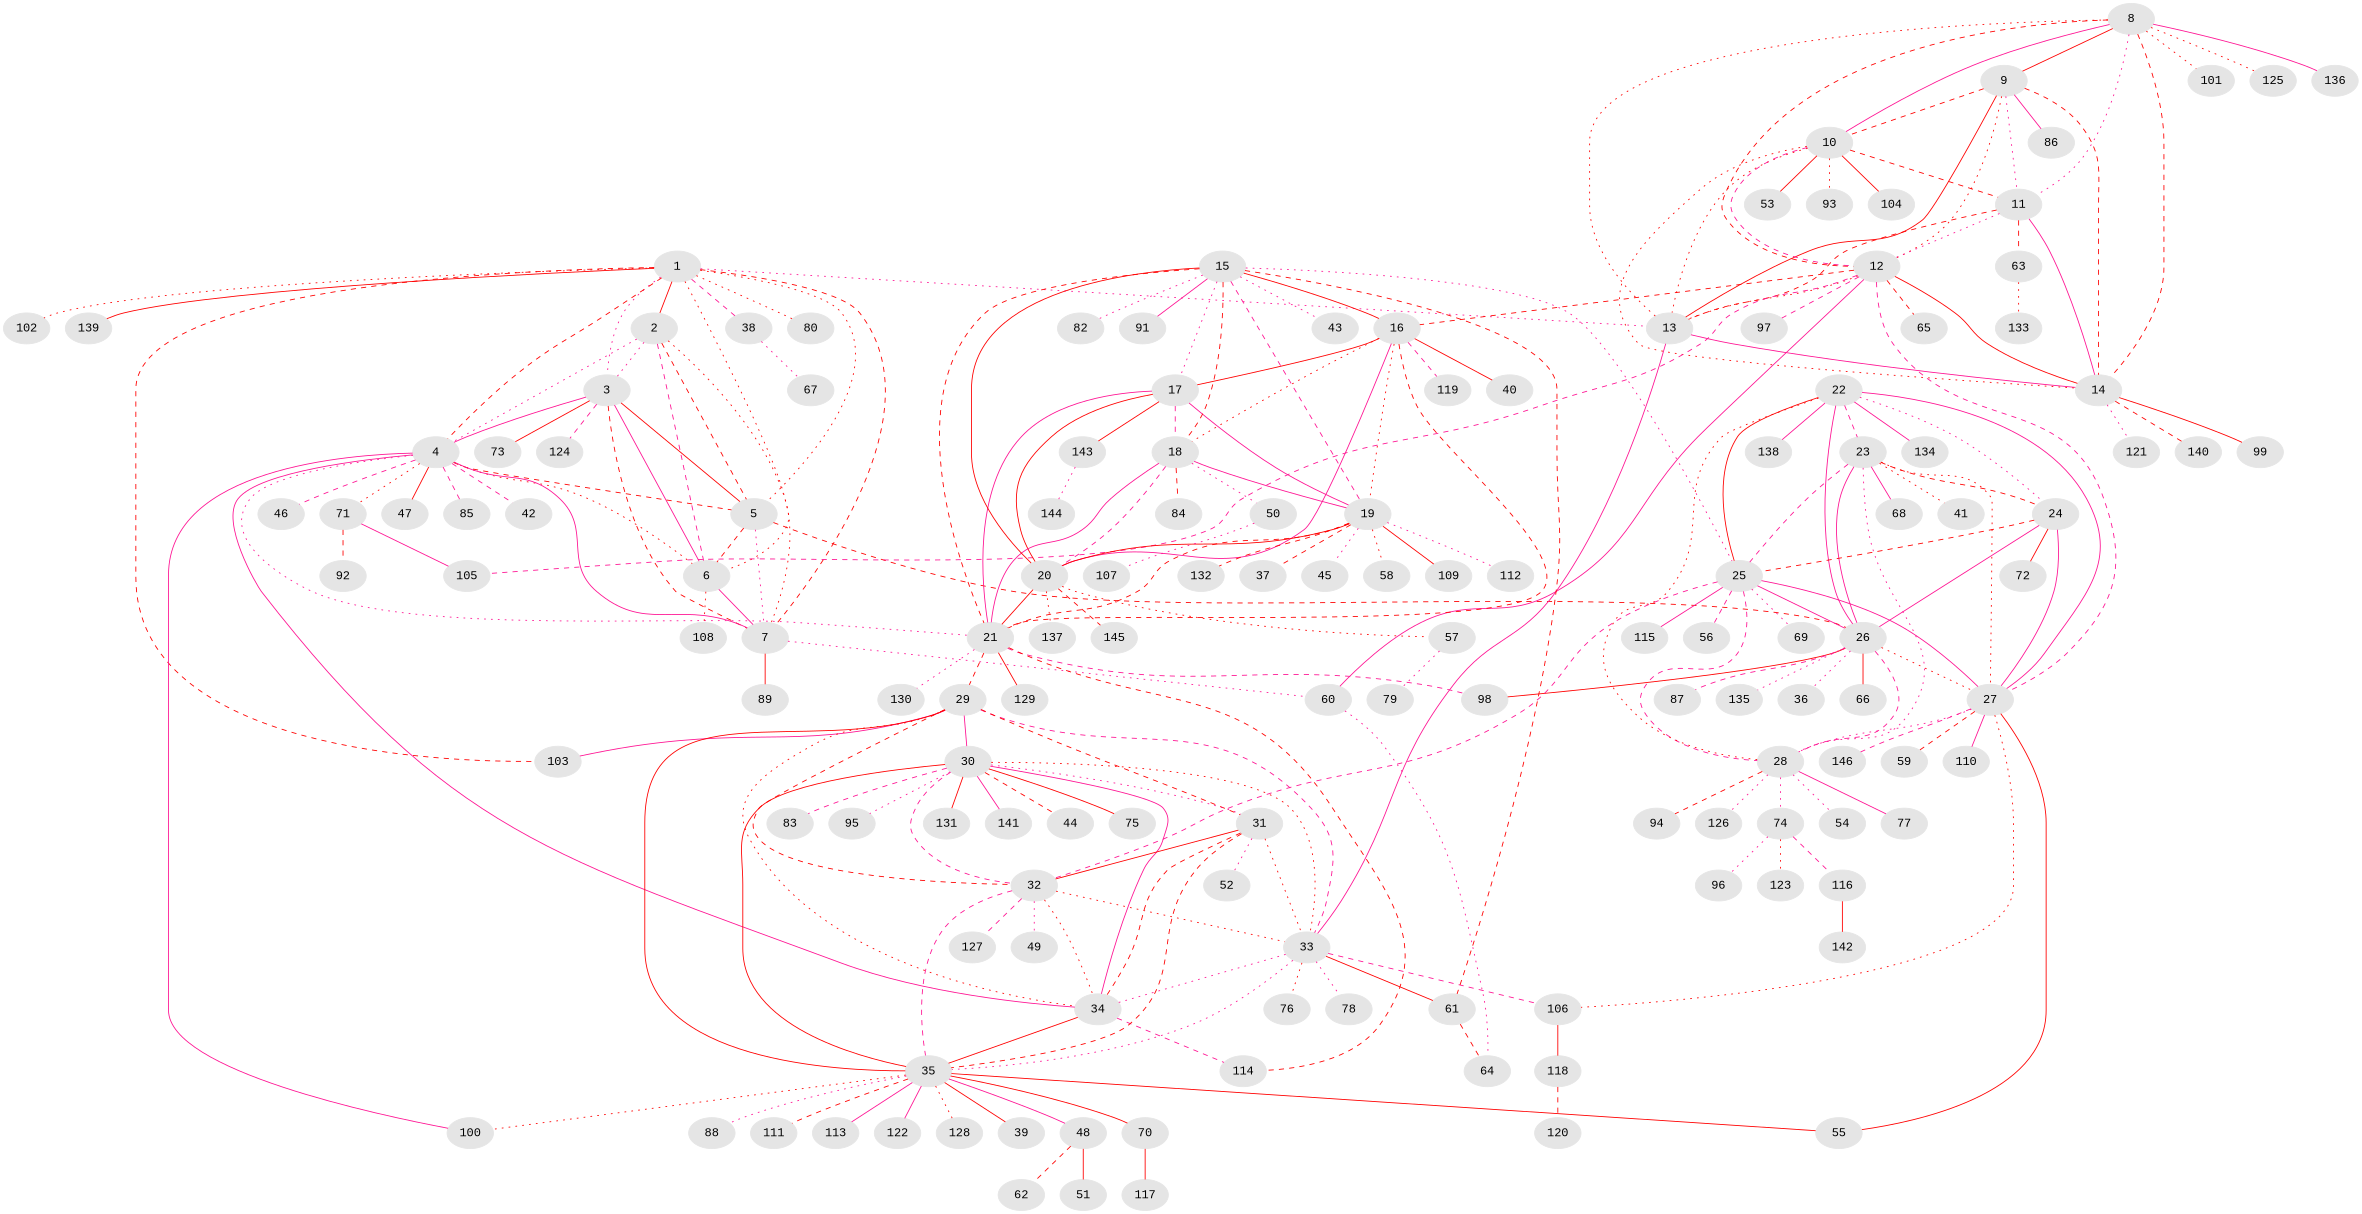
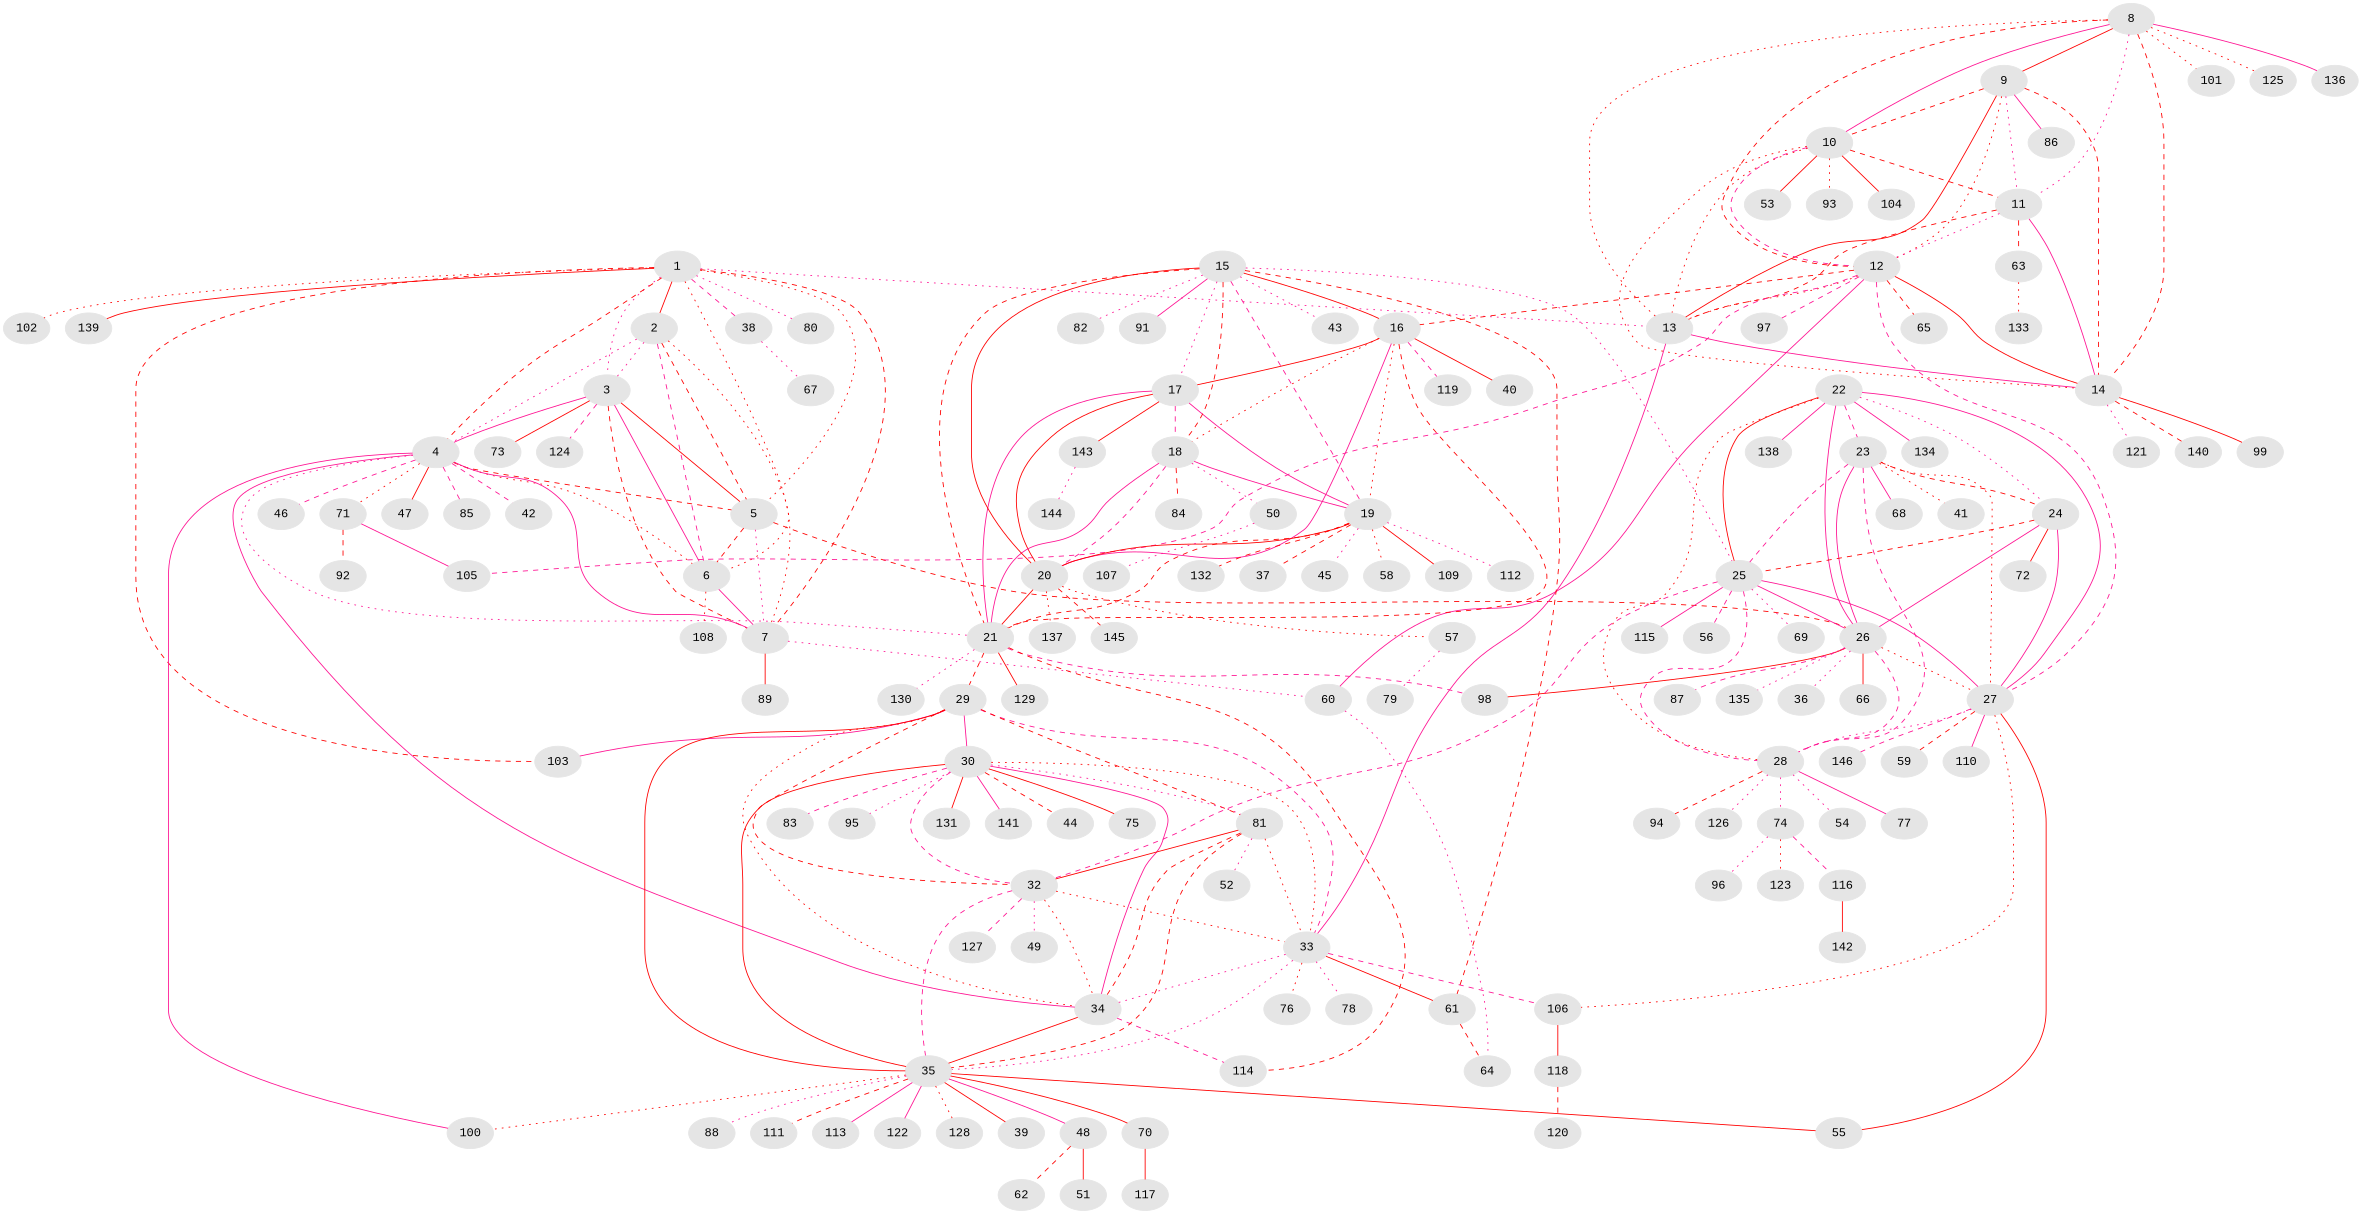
edge "1" -- "80": color red -> deeppink
edge "23" -- "28": style dotted -> dashed
node "31": label "31" -> "81"
